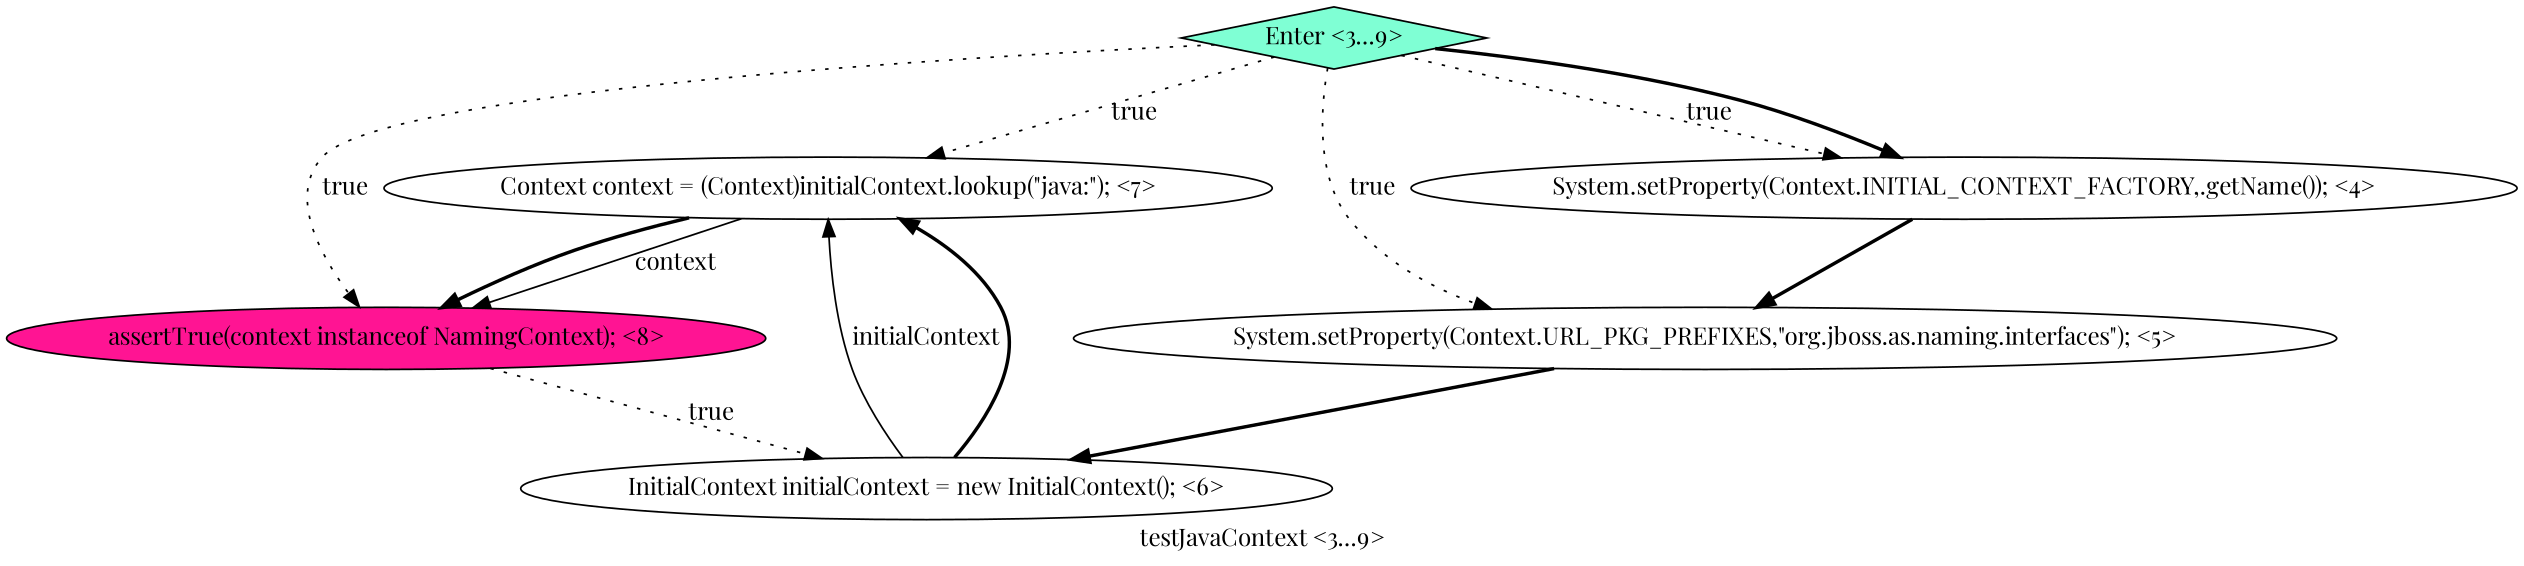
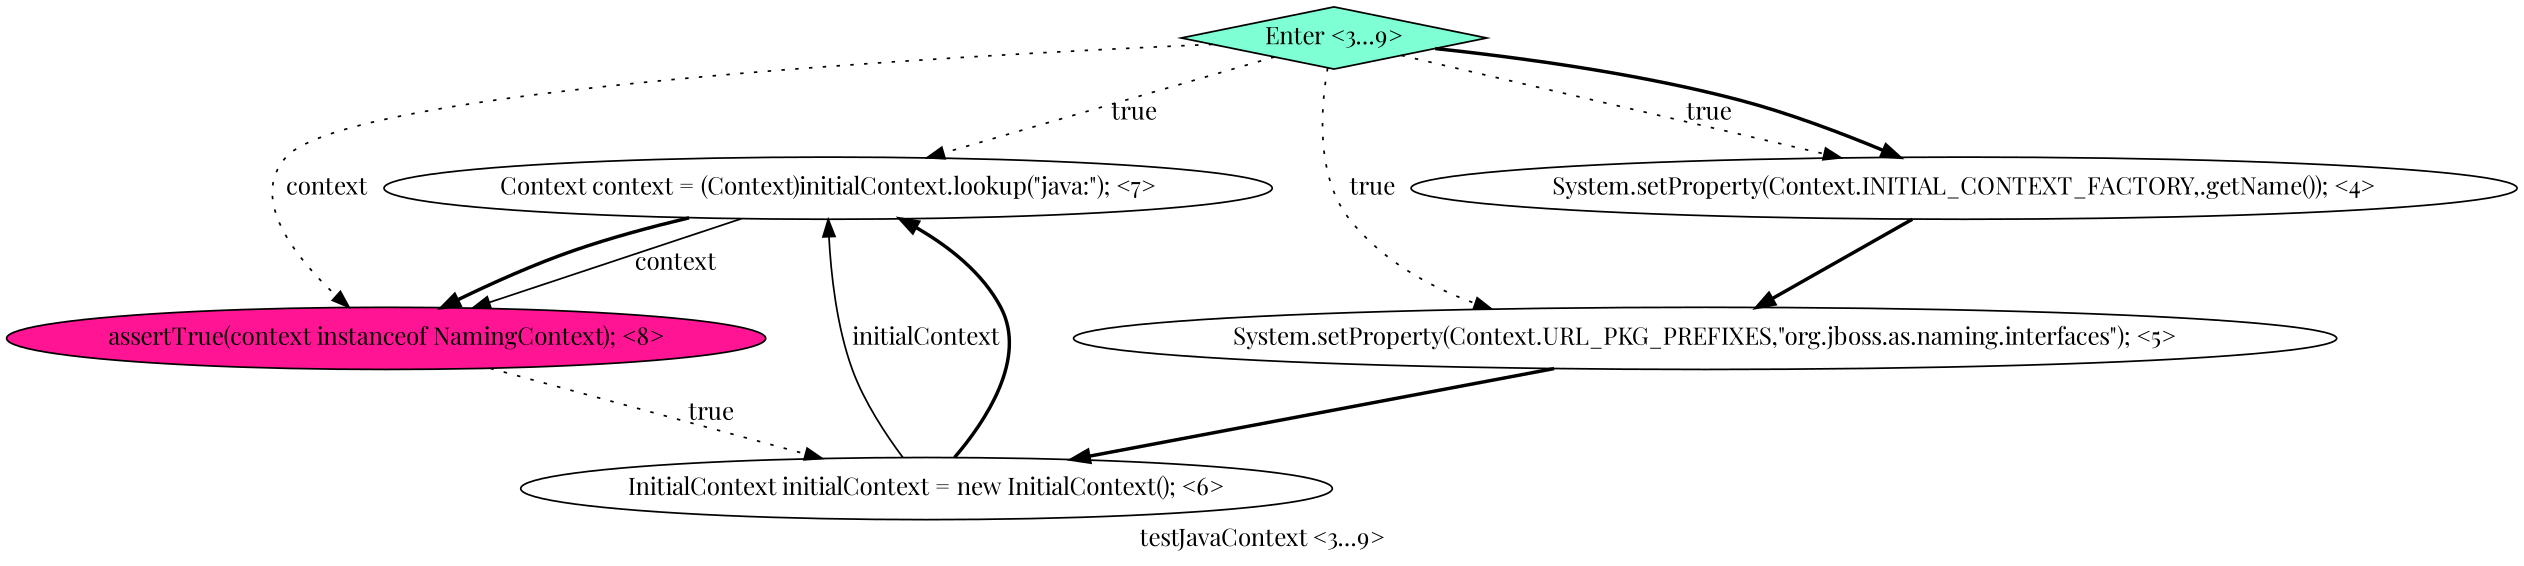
edge "Enter <3...9>" -> "assertTrue(context instanceof NamingContext); <8>": label "true" -> "context"
